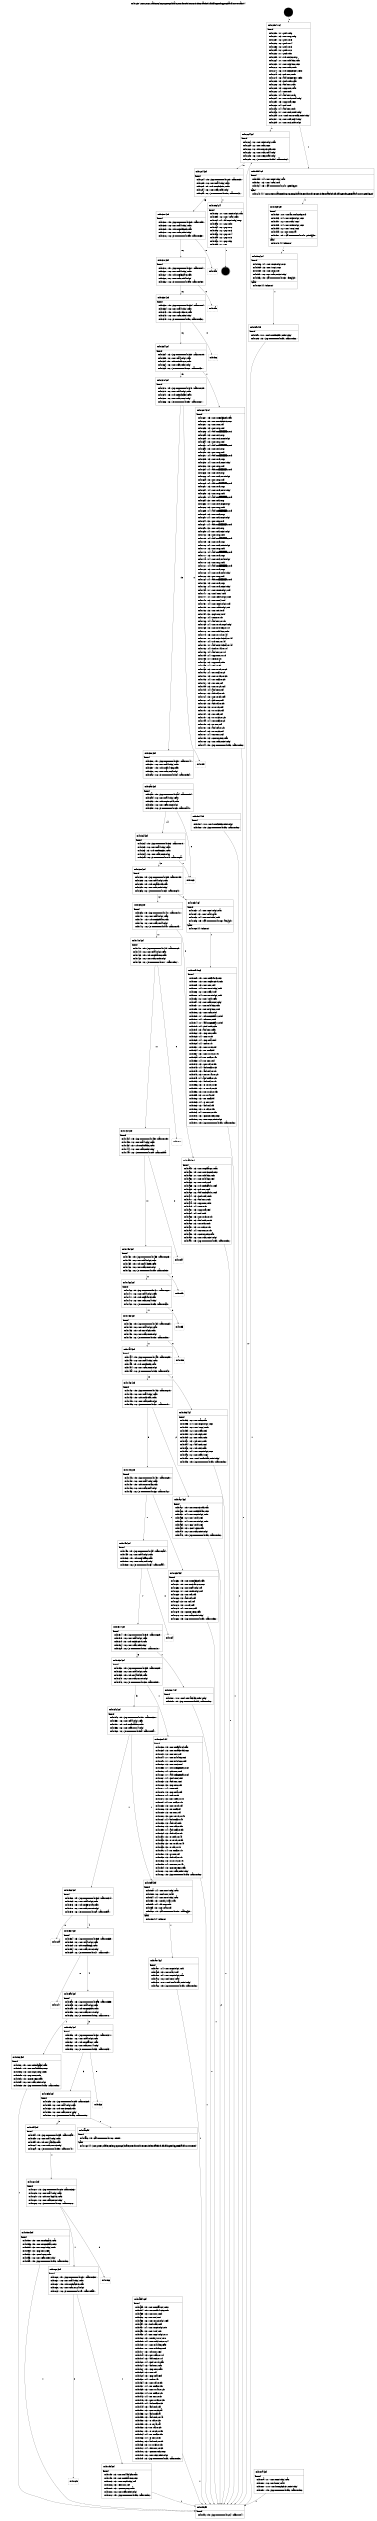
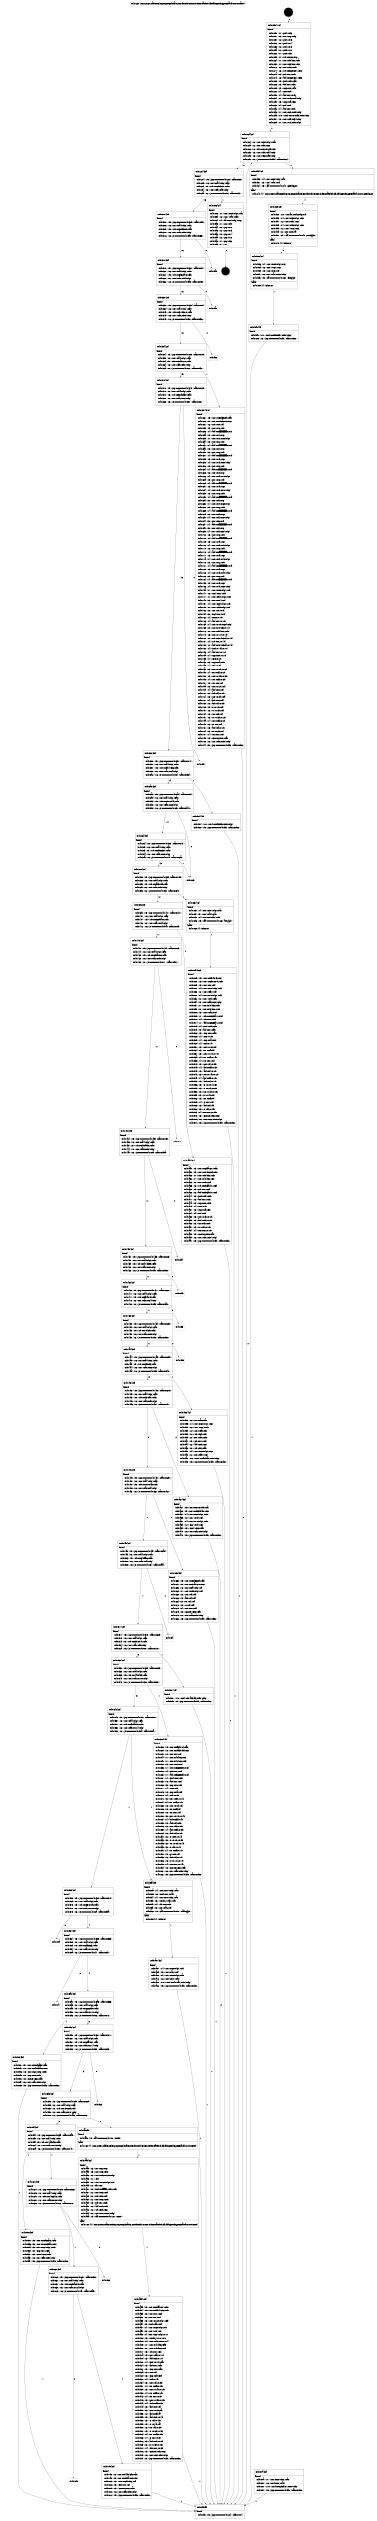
edge "0x401250 [116]" -> "0x401bbd [12]": now "0x4012c4 [32]" -> "0x401bbd [12]"
edge "0x40138c [28]" -> "0x4013a8 [28]": added, label "14"
edge "0x40138c [28]" -> "0x401b84 [15]": added, label "1"
edge "0x4015f4 [28]" -> "0x401990 [30]": added, label "1"
node "0x401aab [52]": added
